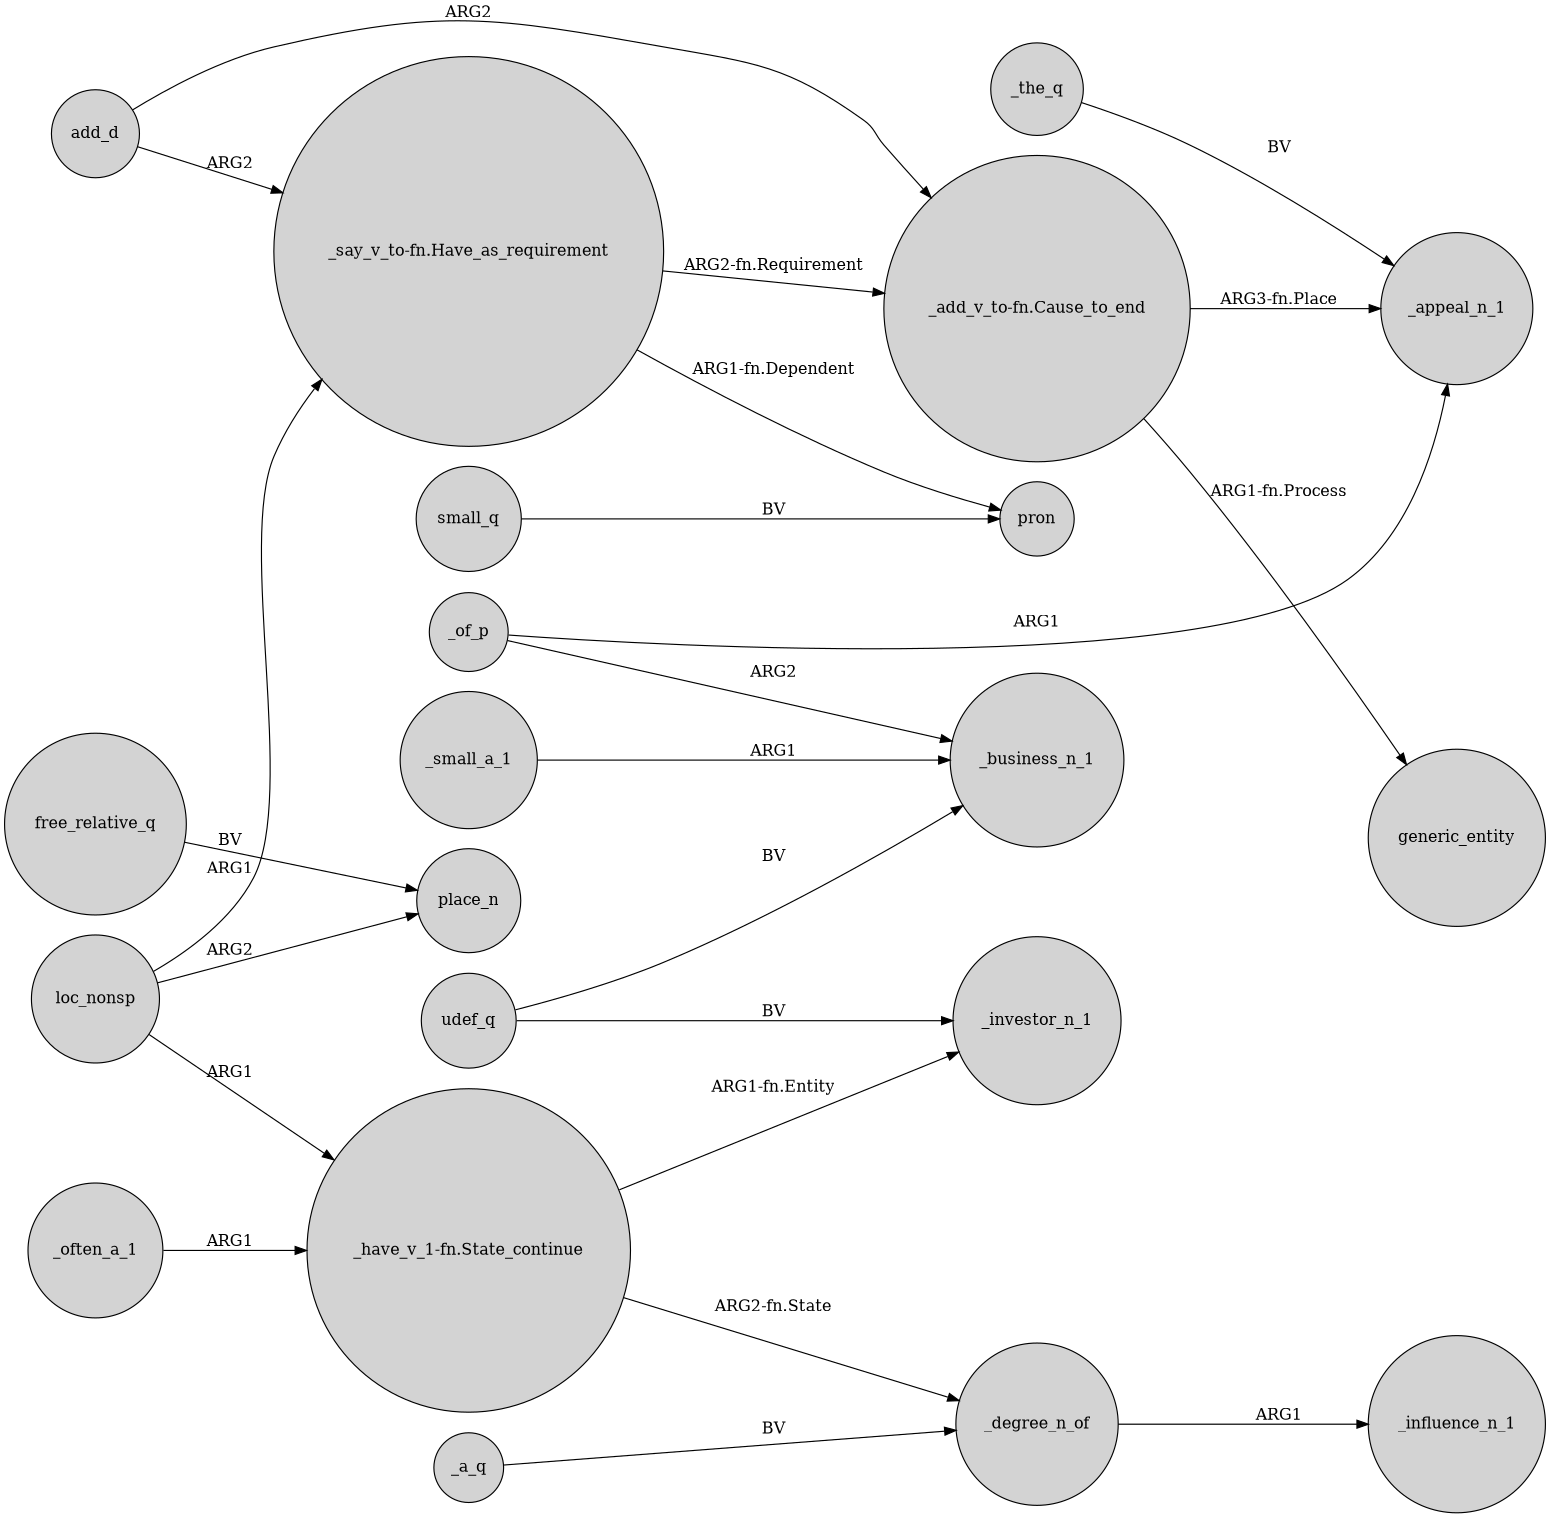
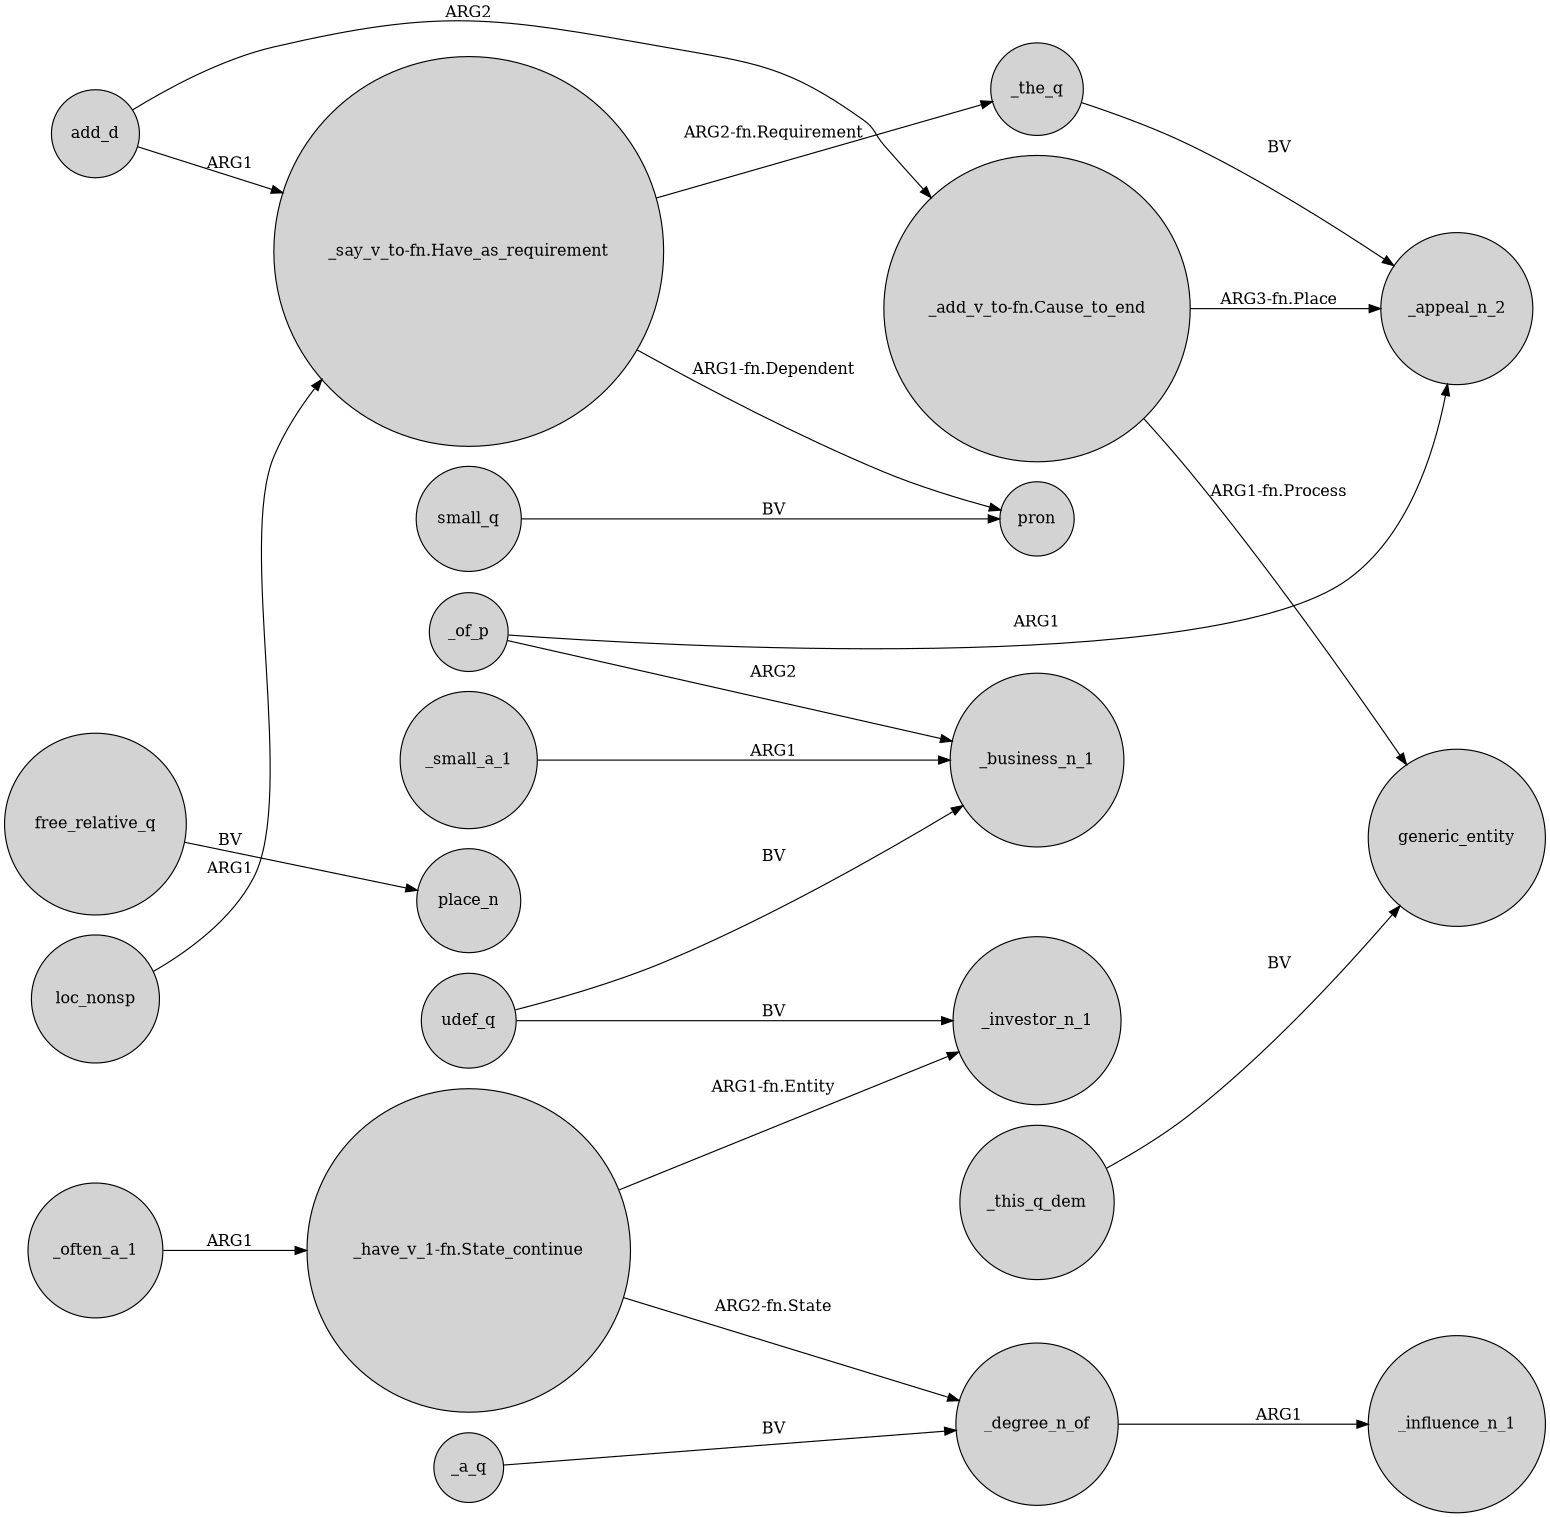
edge "add_d" -> "_say_v_to-fn.Have_as_requirement": label "ARG2" -> "ARG1"
edge "_say_v_to-fn.Have_as_requirement" -> "_add_v_to-fn.Cause_to_end": now "_say_v_to-fn.Have_as_requirement" -> "_the_q"
node "_appeal_n_1": label "_appeal_n_1" -> "_appeal_n_2"
edge "loc_nonsp" -> "place_n": removed, label "ARG2"
edge "loc_nonsp" -> "_have_v_1-fn.State_continue": removed, label "ARG1"
node "_this_q_dem": added
